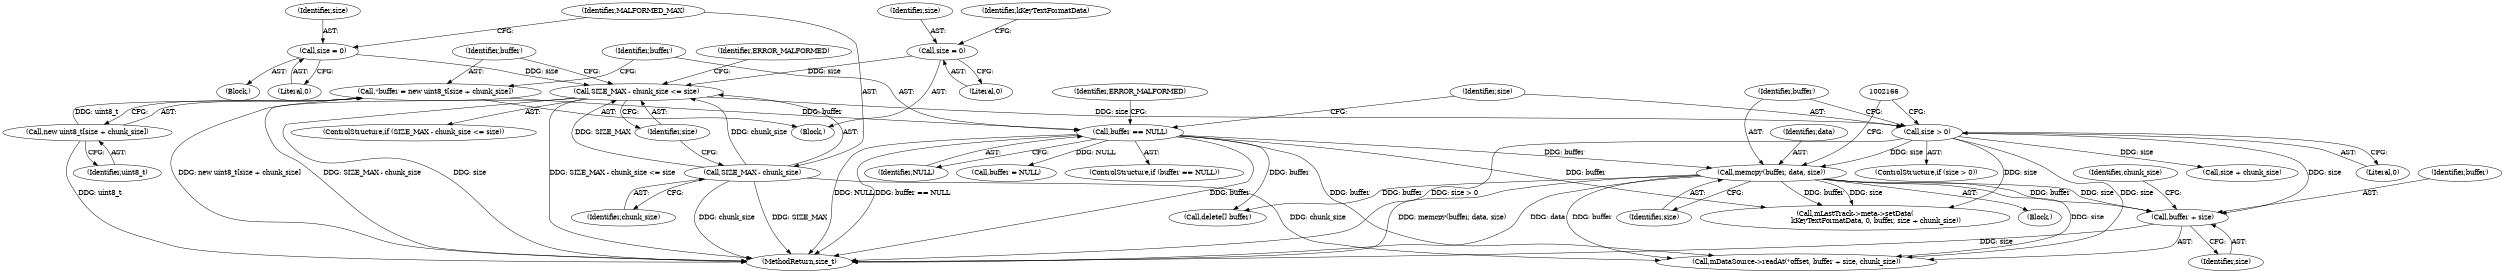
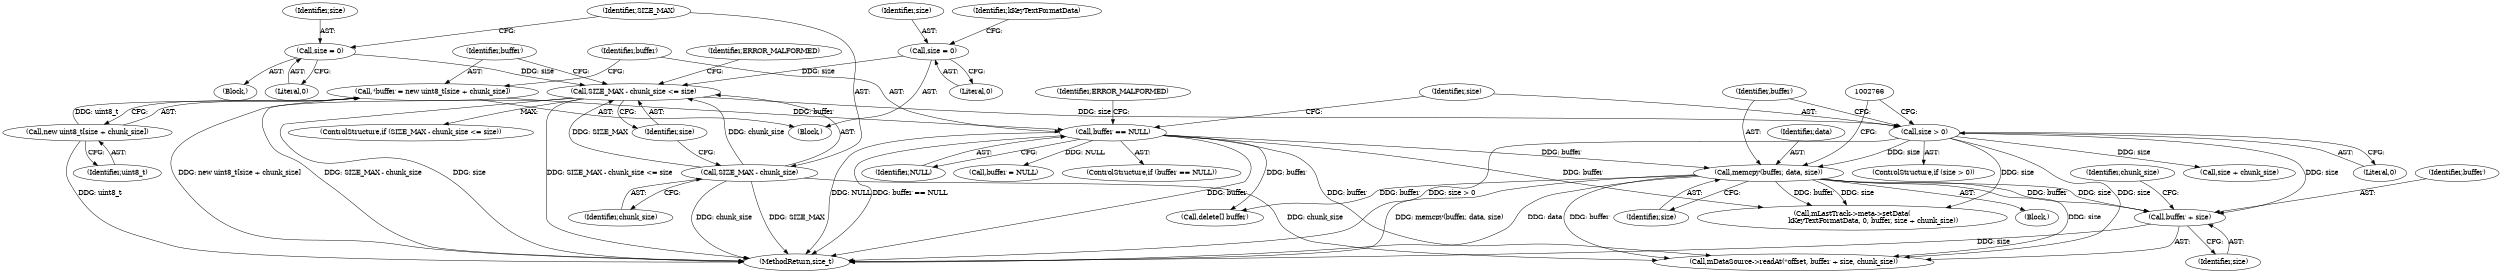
node "(Identifier,MALFORMED_MAX)": label "(Identifier,MALFORMED_MAX)" -> "(Identifier,SIZE_MAX)"
node "1002166": label "1002166" -> "1002766"
edge "(Call,SIZE_MAX - chunk_size <= size)" -> "(ControlStructure,if (SIZE_MAX - chunk_size <= size))": label "AST: " -> "MAX: "
